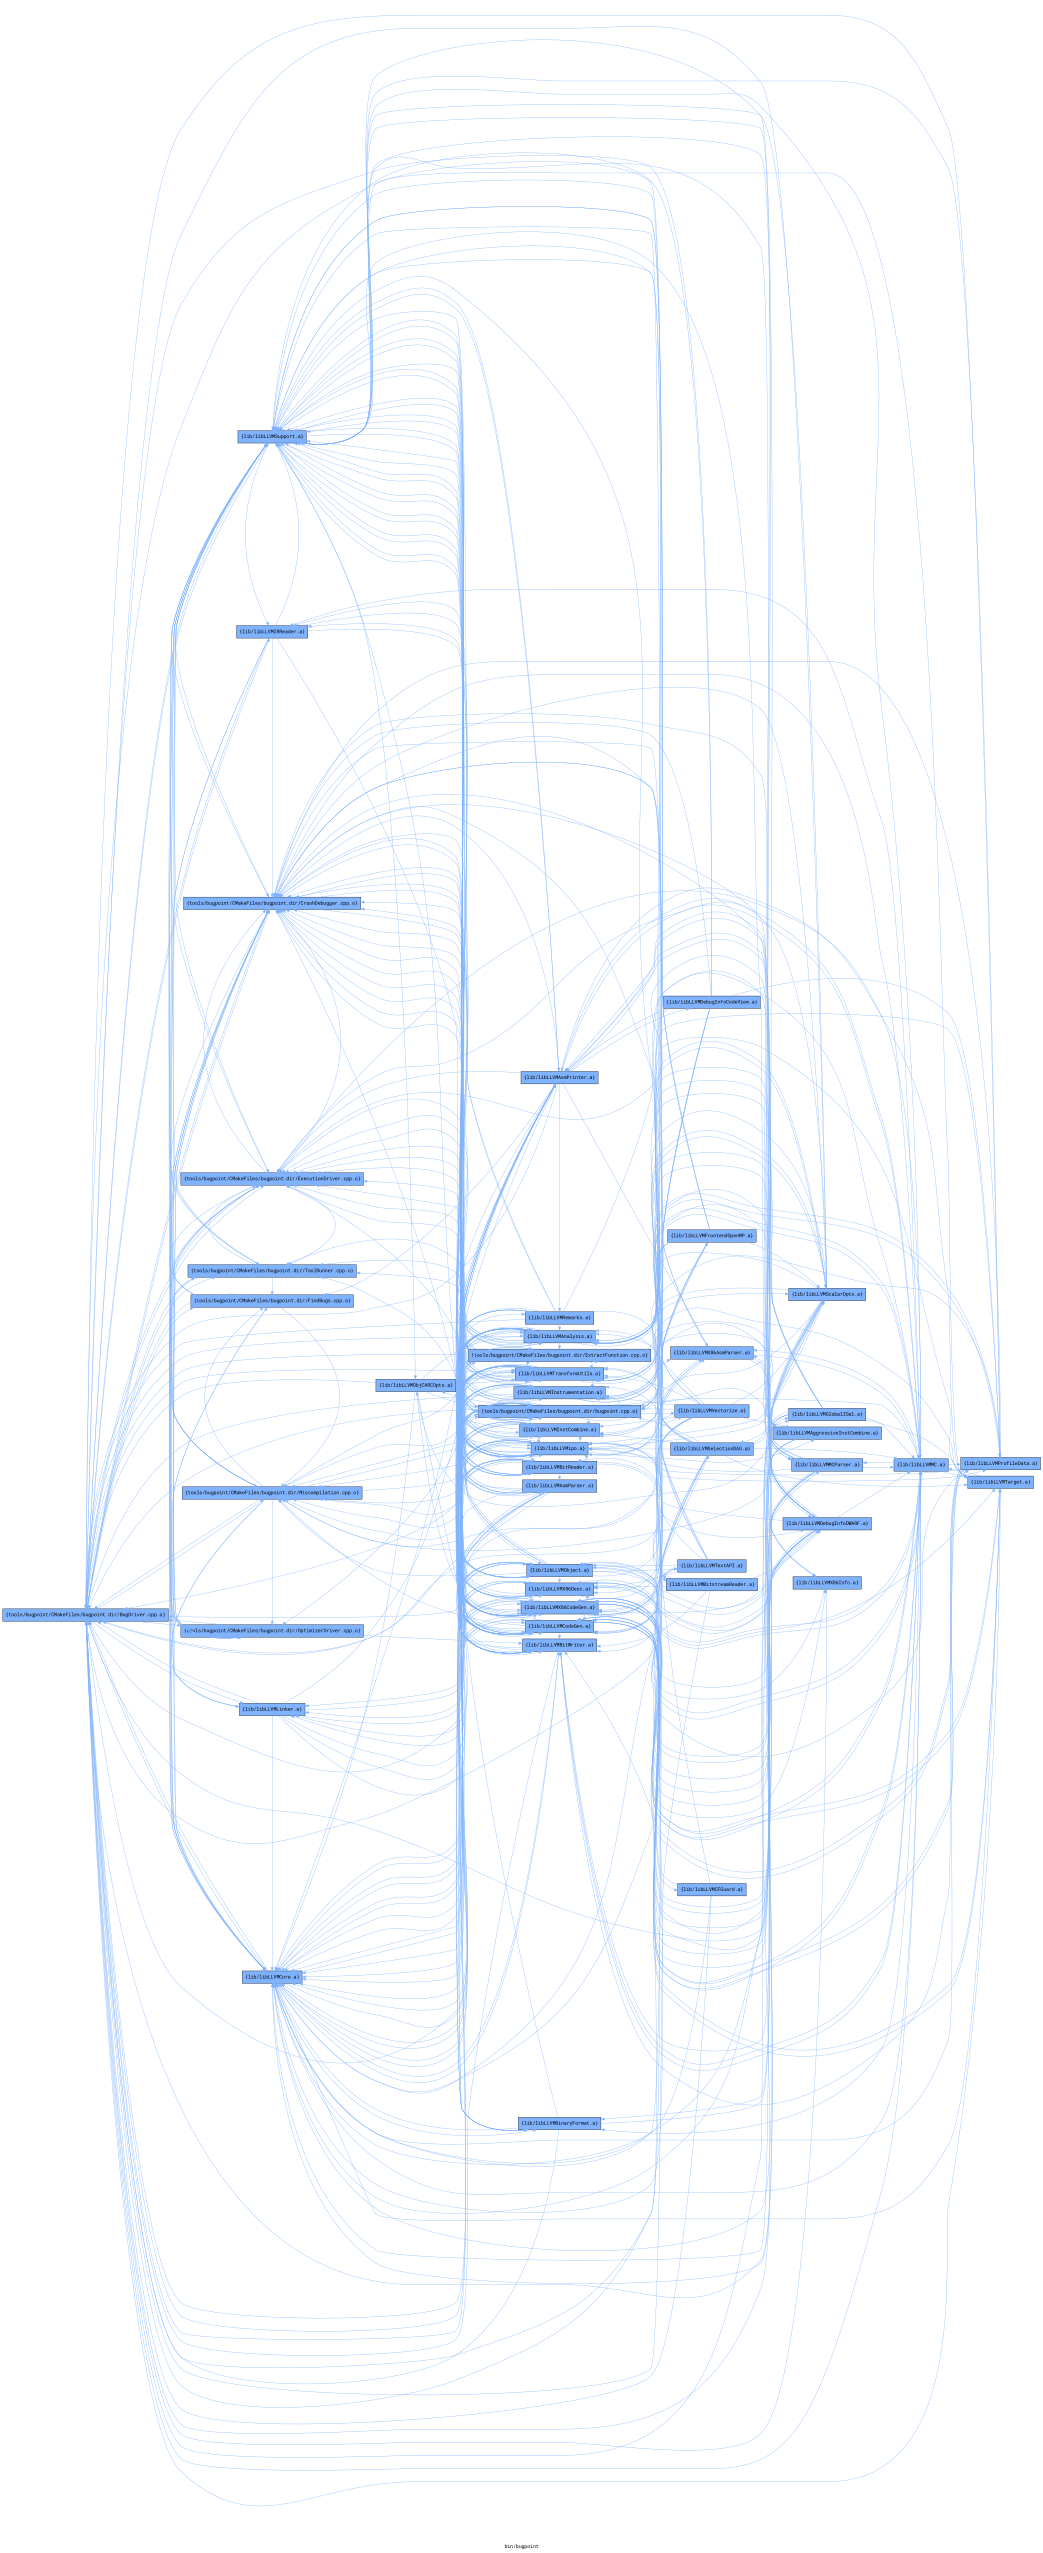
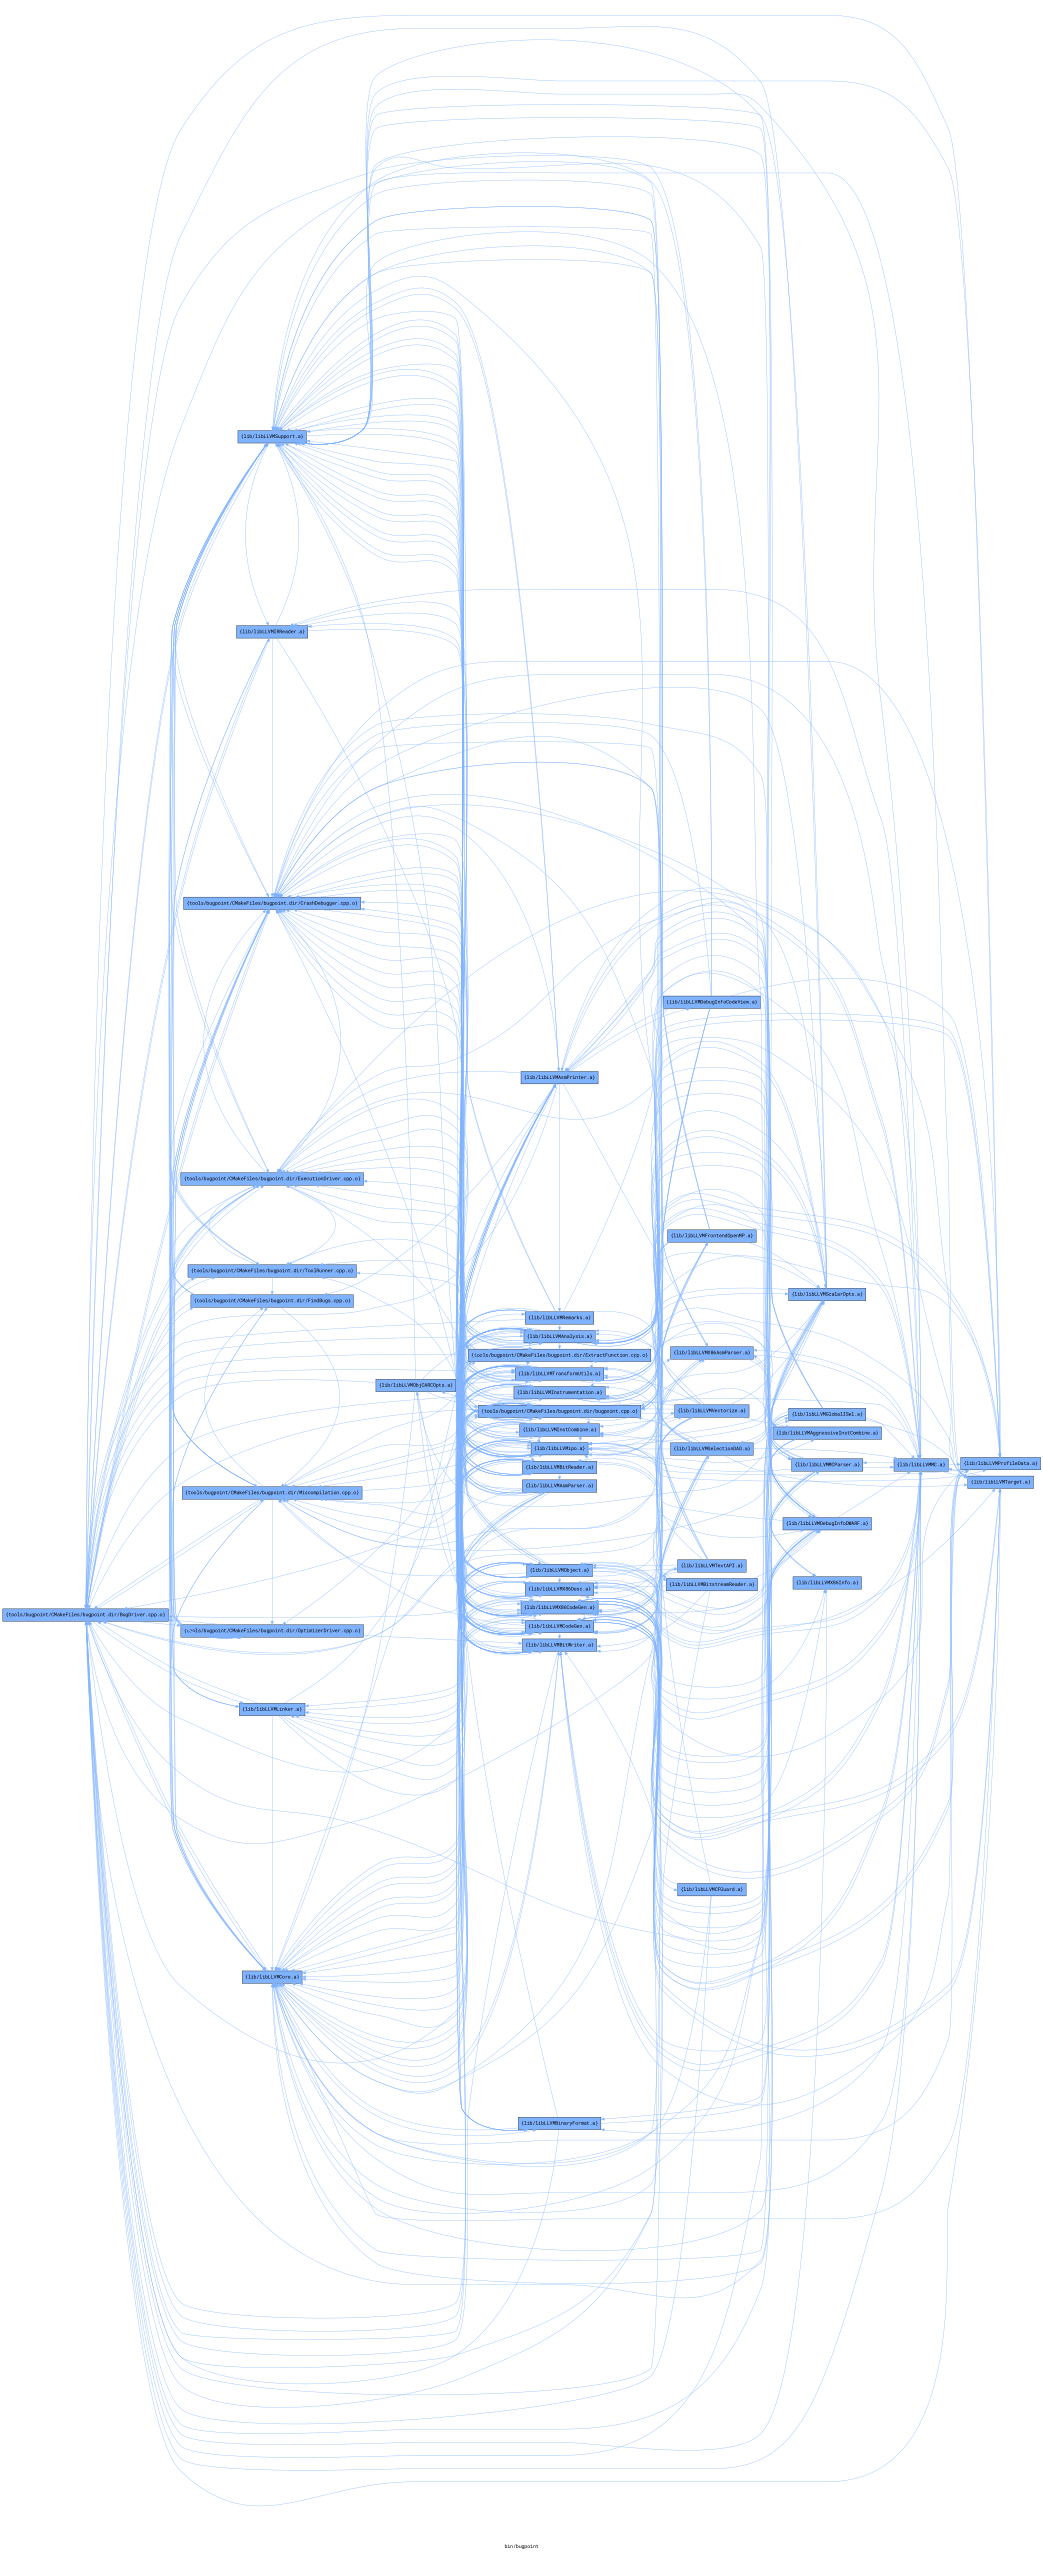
edge "{lib/libLLVMSupport.a}" -> "{lib/libLLVMObjCARCOpts.a}": reversed
edge "{lib/libLLVMAnalysis.a}" -> "{lib/libLLVMProfileData.a}": added
